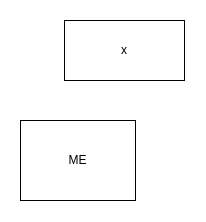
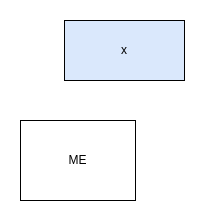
node "x": fillcolor #ffffff -> #dae8fc
